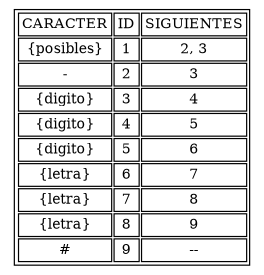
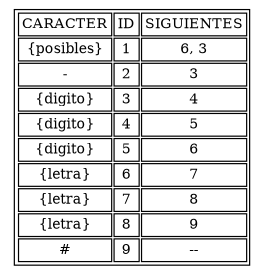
node "CARACTER": text "2, 3" -> "6, 3"
